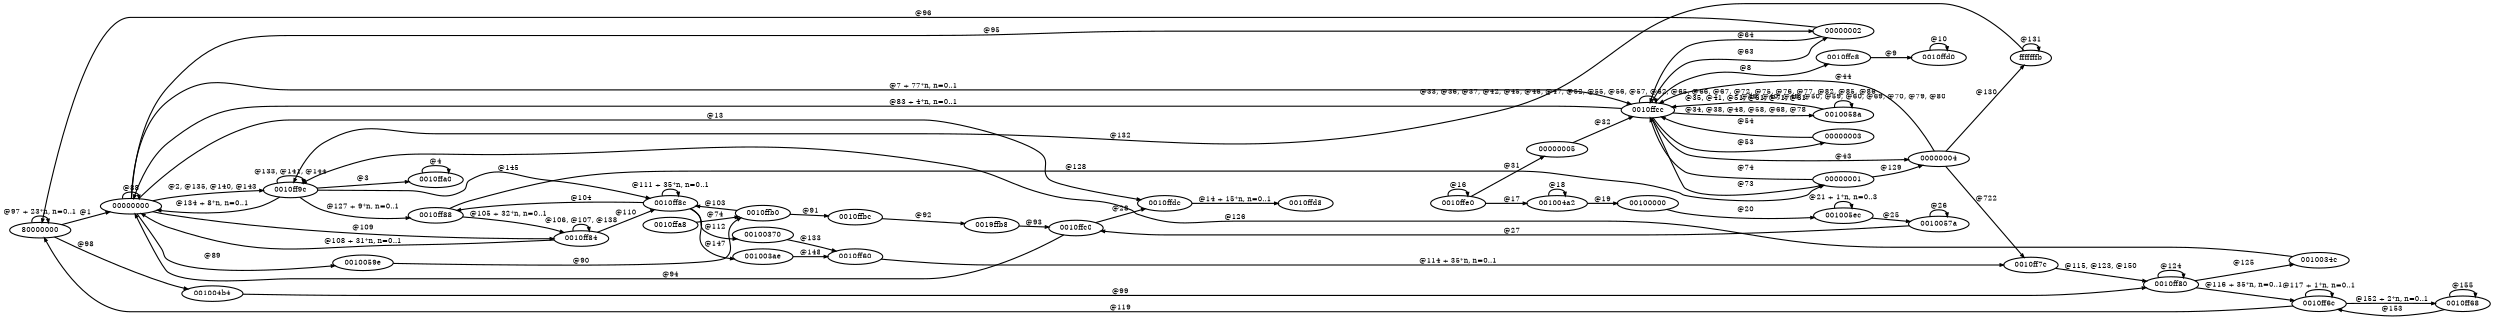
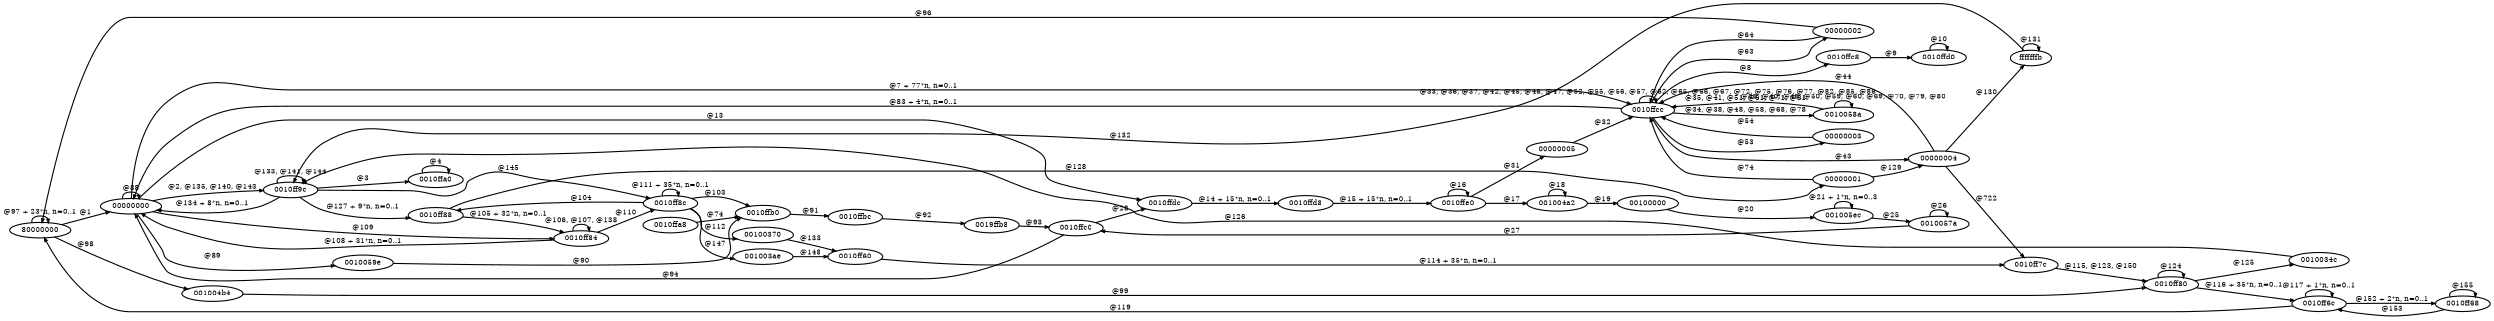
edge "00000000" -> "00000002": removed, label "@95"
edge "0010ffcc" -> "00000001": removed, label "@73"
edge "0010ffd8" -> "0010ffe0": added, label "@15 + 15*n, n=0..1"
edge "0010ffb0" -> "0010ff8c": reversed
